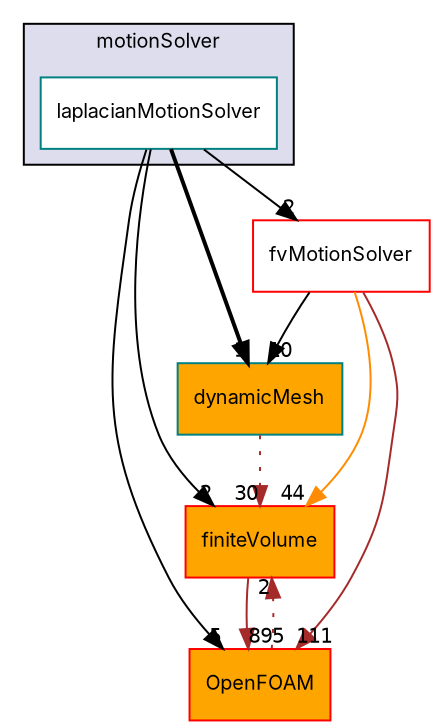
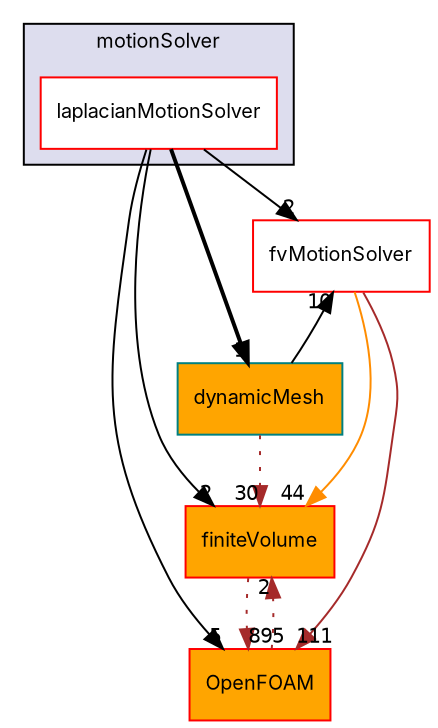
node "laplacianMotionSolver": color teal -> red
edge "fvMotionSolver" -> "dynamicMesh": reversed
edge "finiteVolume" -> "OpenFOAM": style solid -> dotted
